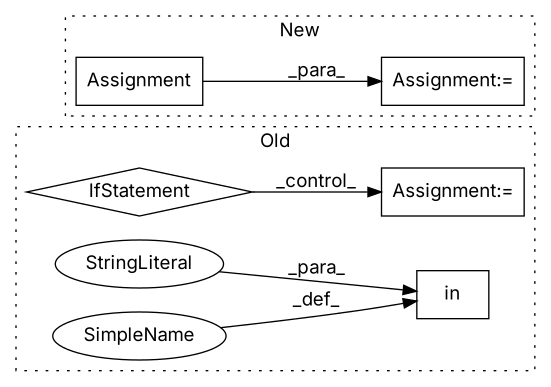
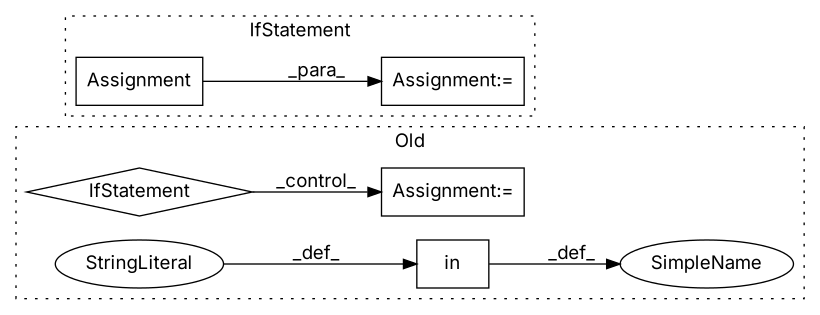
cluster "New": label "New" -> "IfStatement"
edge "StringLiteral" -> "in": label "_para_" -> "_def_"
edge "SimpleName" -> "in": reversed
